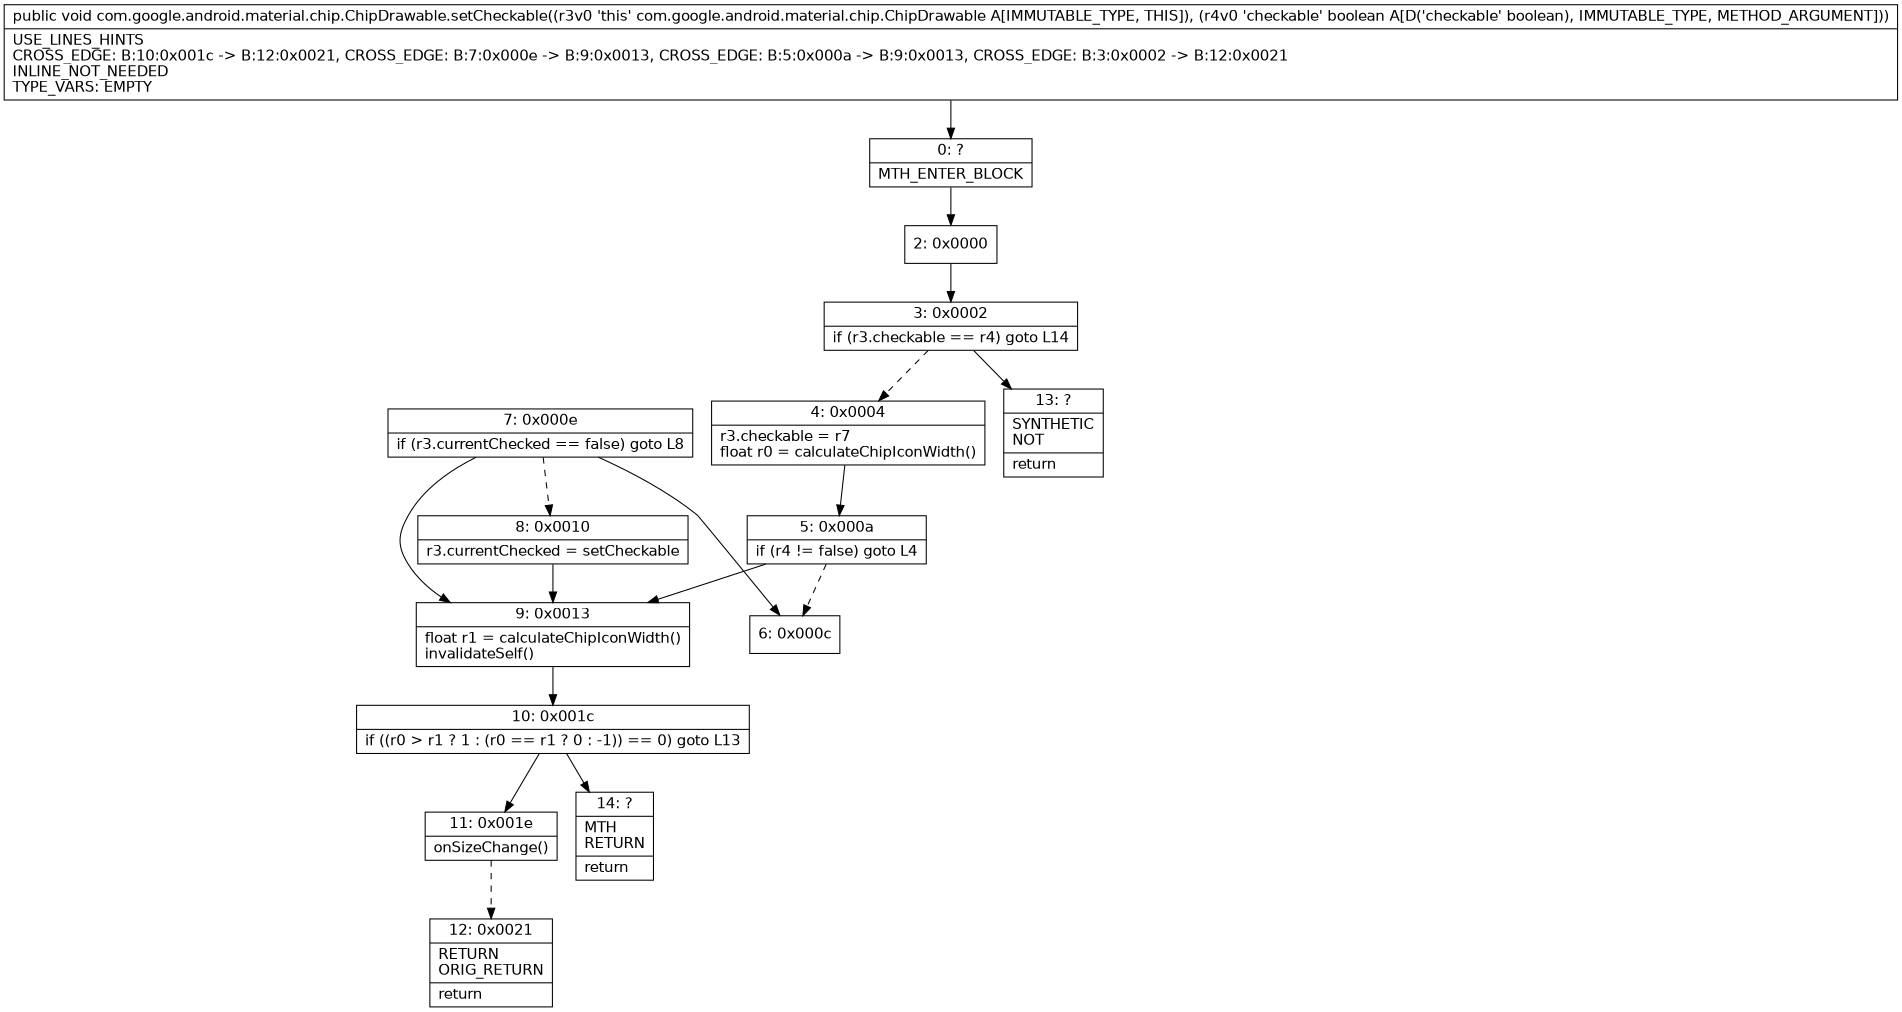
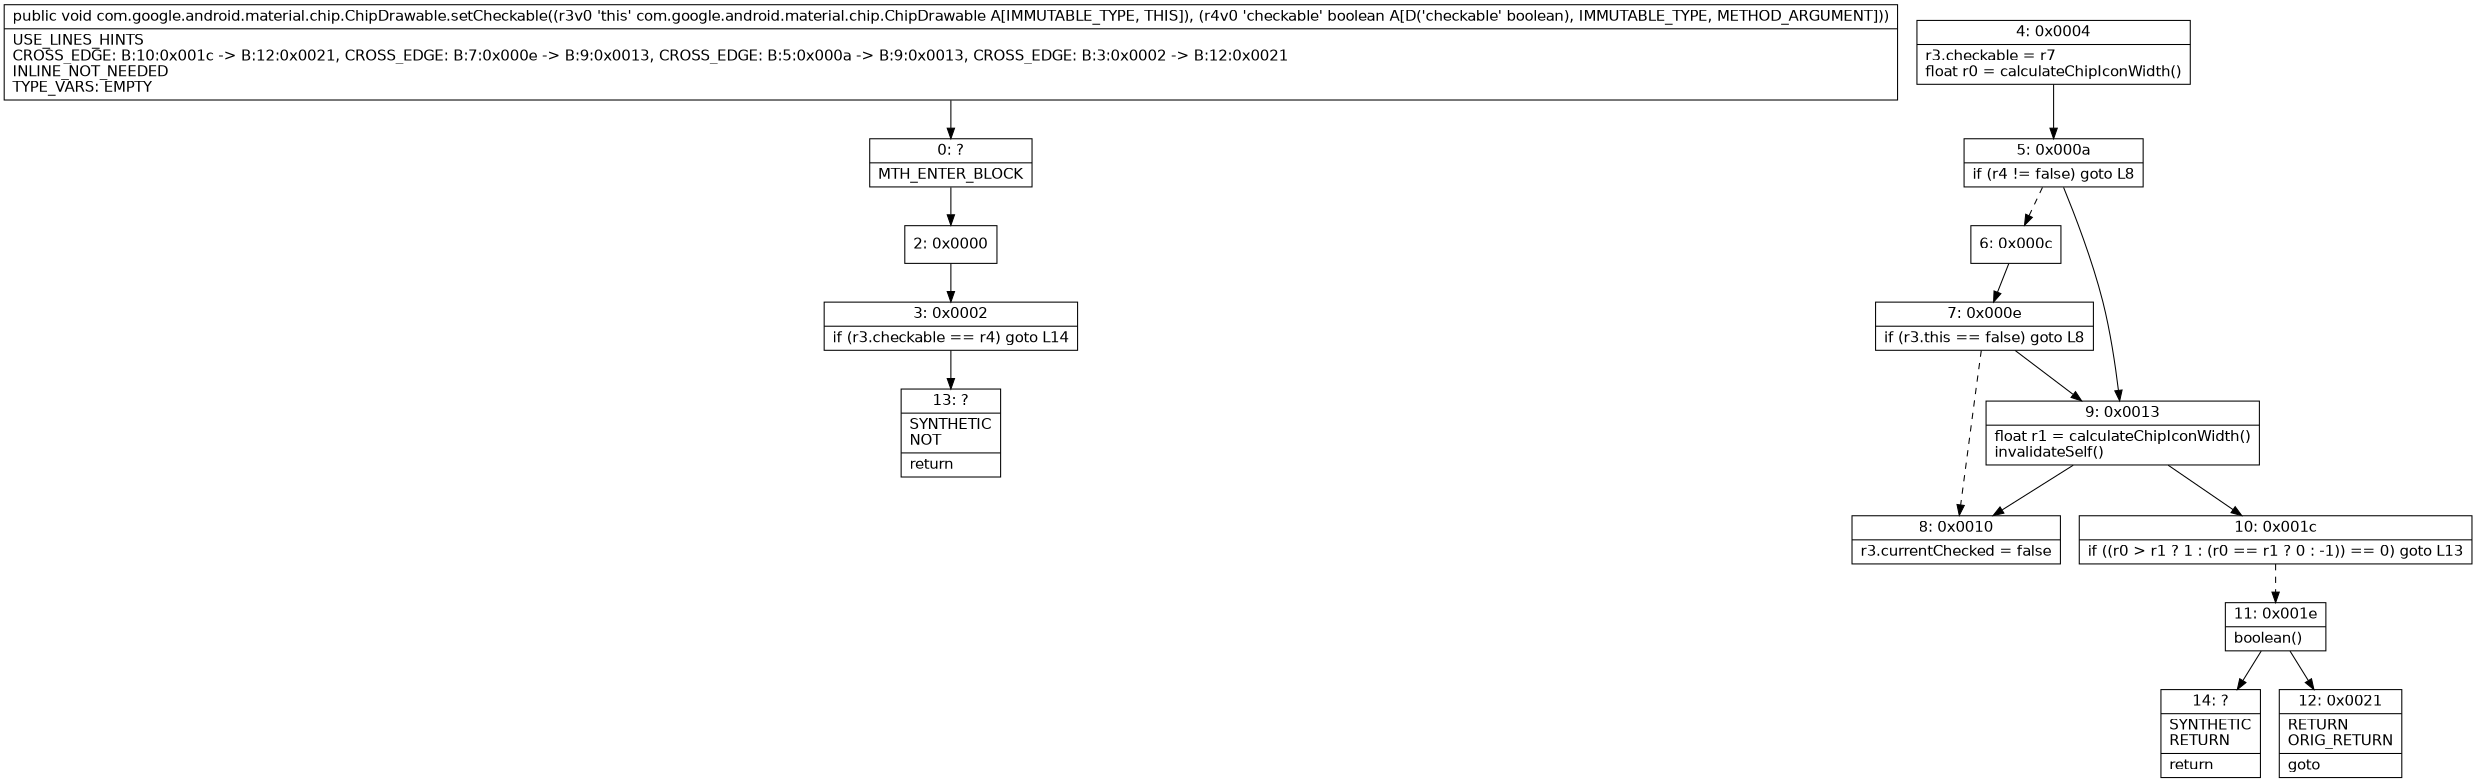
edge "3: 0x0002" -> "4: 0x0004": removed
node "7: 0x000e": text "if (r3.currentChecked == false) goto L8" -> "if (r3.this == false) goto L8"
edge "7: 0x000e" -> "6: 0x000c": reversed
node "8: 0x0010": text "r3.currentChecked = setCheckable" -> "r3.currentChecked = false"
node "5: 0x000a": text "if (r4 != false) goto L4" -> "if (r4 != false) goto L8"
edge "8: 0x0010" -> "9: 0x0013": reversed
edge "10: 0x001c" -> "14: ?": now "11: 0x001e" -> "14: ?"
edge "10: 0x001c" -> "11: 0x001e": style solid -> dashed
node "14: ?": text "MTH" -> "SYNTHETIC"
node "11: 0x001e": text "onSizeChange()" -> "boolean()"
edge "11: 0x001e" -> "12: 0x0021": style dashed -> solid
node "12: 0x0021": text "return" -> "goto"
